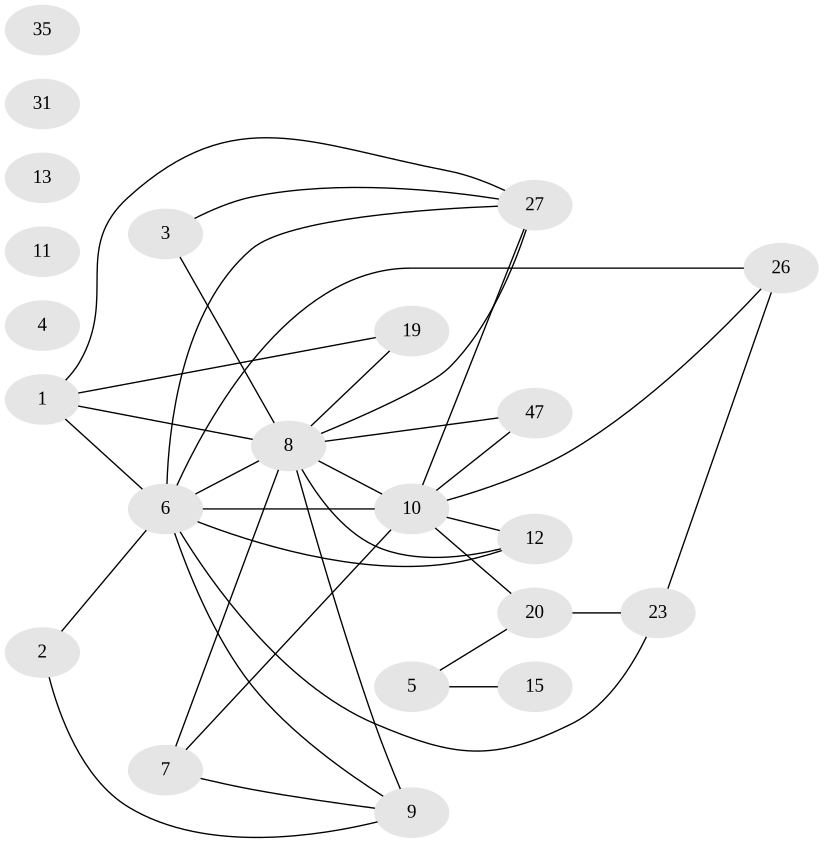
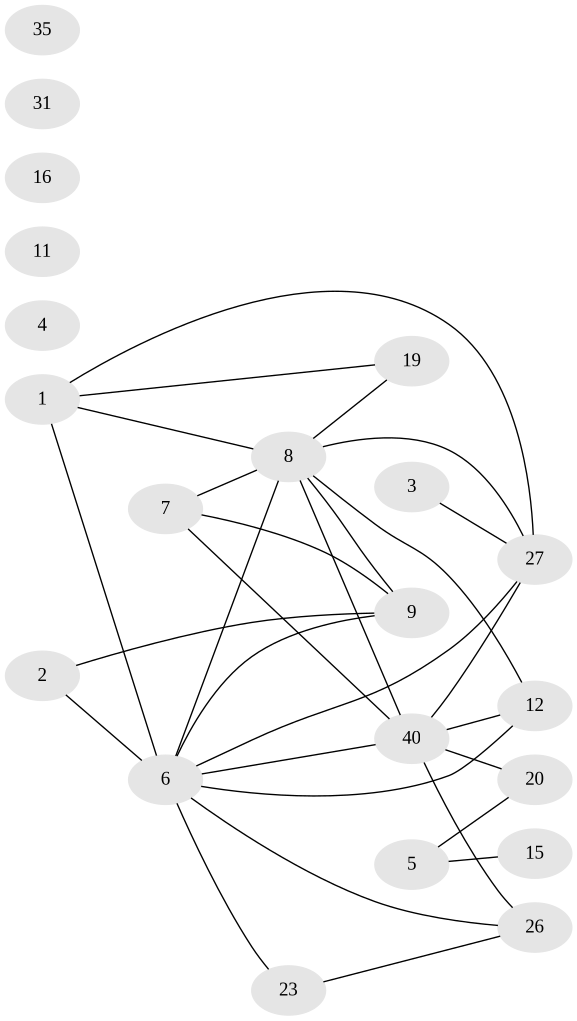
node "13": label "13" -> "16"
edge "3" -- "8": removed
node "47": removed
node "10": label "10" -> "40"
edge "20" -- "23": removed
